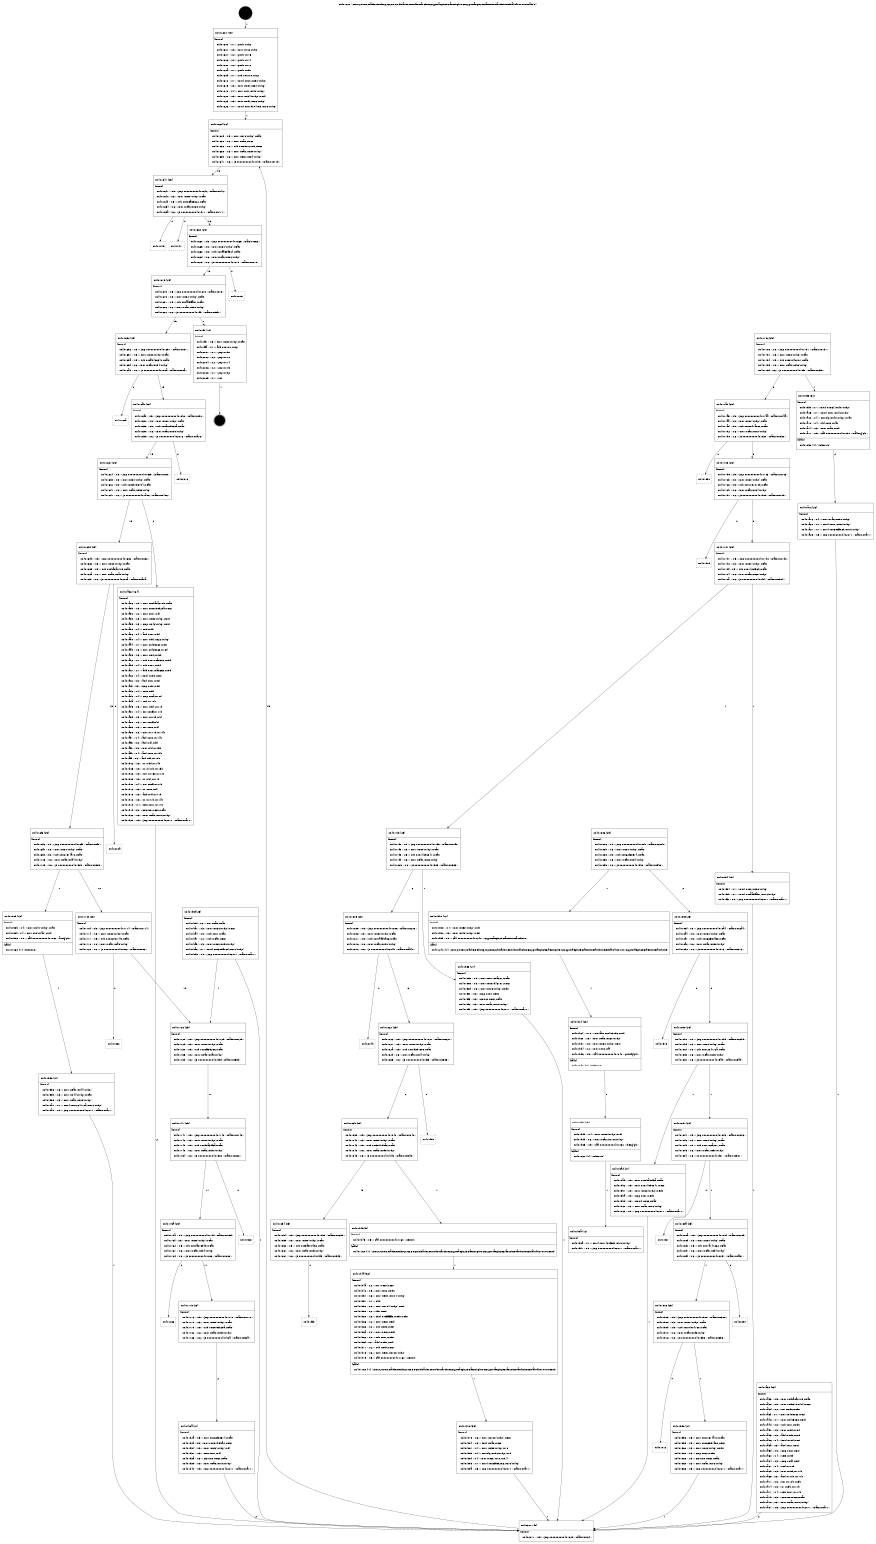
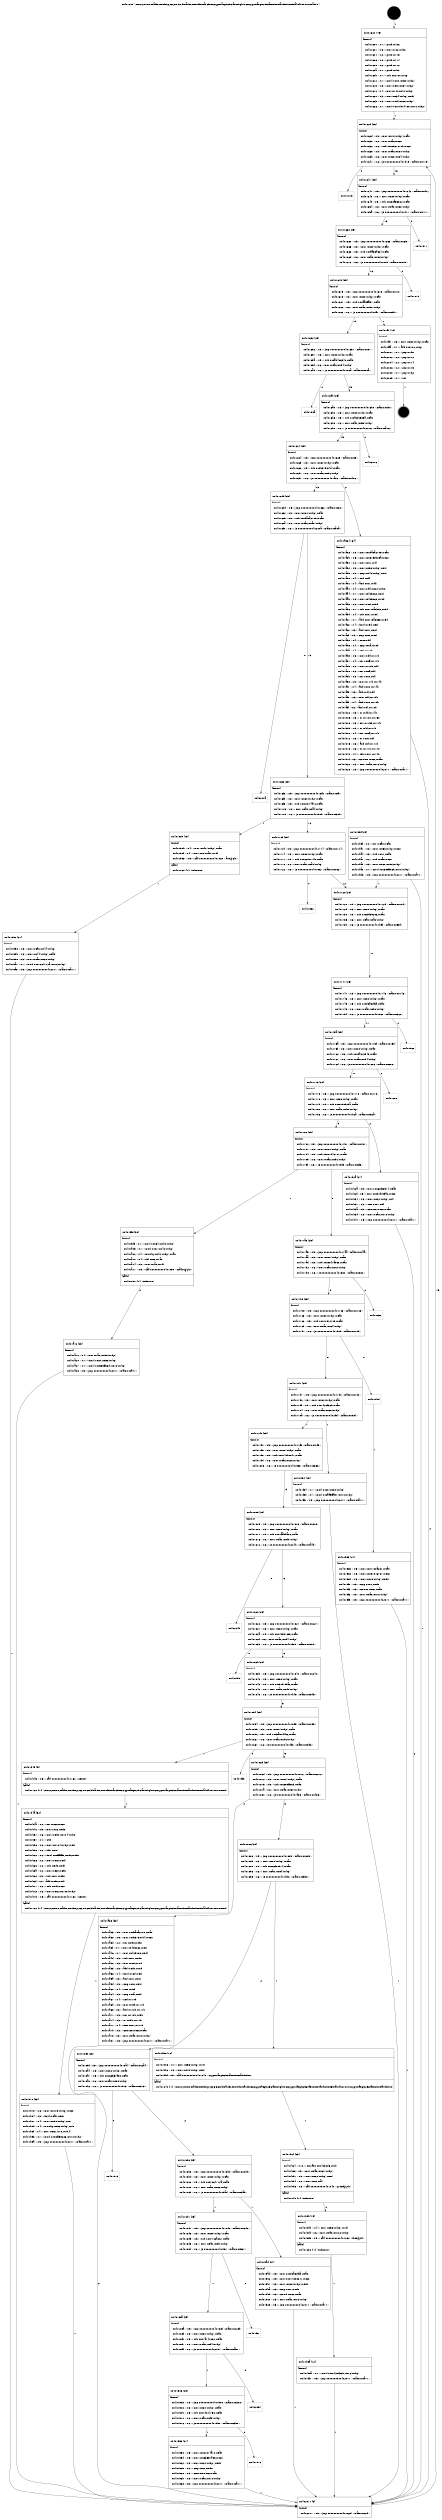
edge "0x401647 [25]" -> "0x401d19": now "0x40162d [26]" -> "0x401d19"
edge "0x4017f0 [25]" -> "0x4019e3 [27]": now "0x401d0d" -> "0x4019e3 [27]"
edge "0x401773 [25]" -> "0x40178c [25]": added, label "9"
edge "0x40183b [25]" -> "0x401b45 [5]": now "0x401854 [25]" -> "0x401b45 [5]"
node "0x40186d [25]": added
edge "0x401bea [12]" -> "0x402071 [5]": added, label "1"
